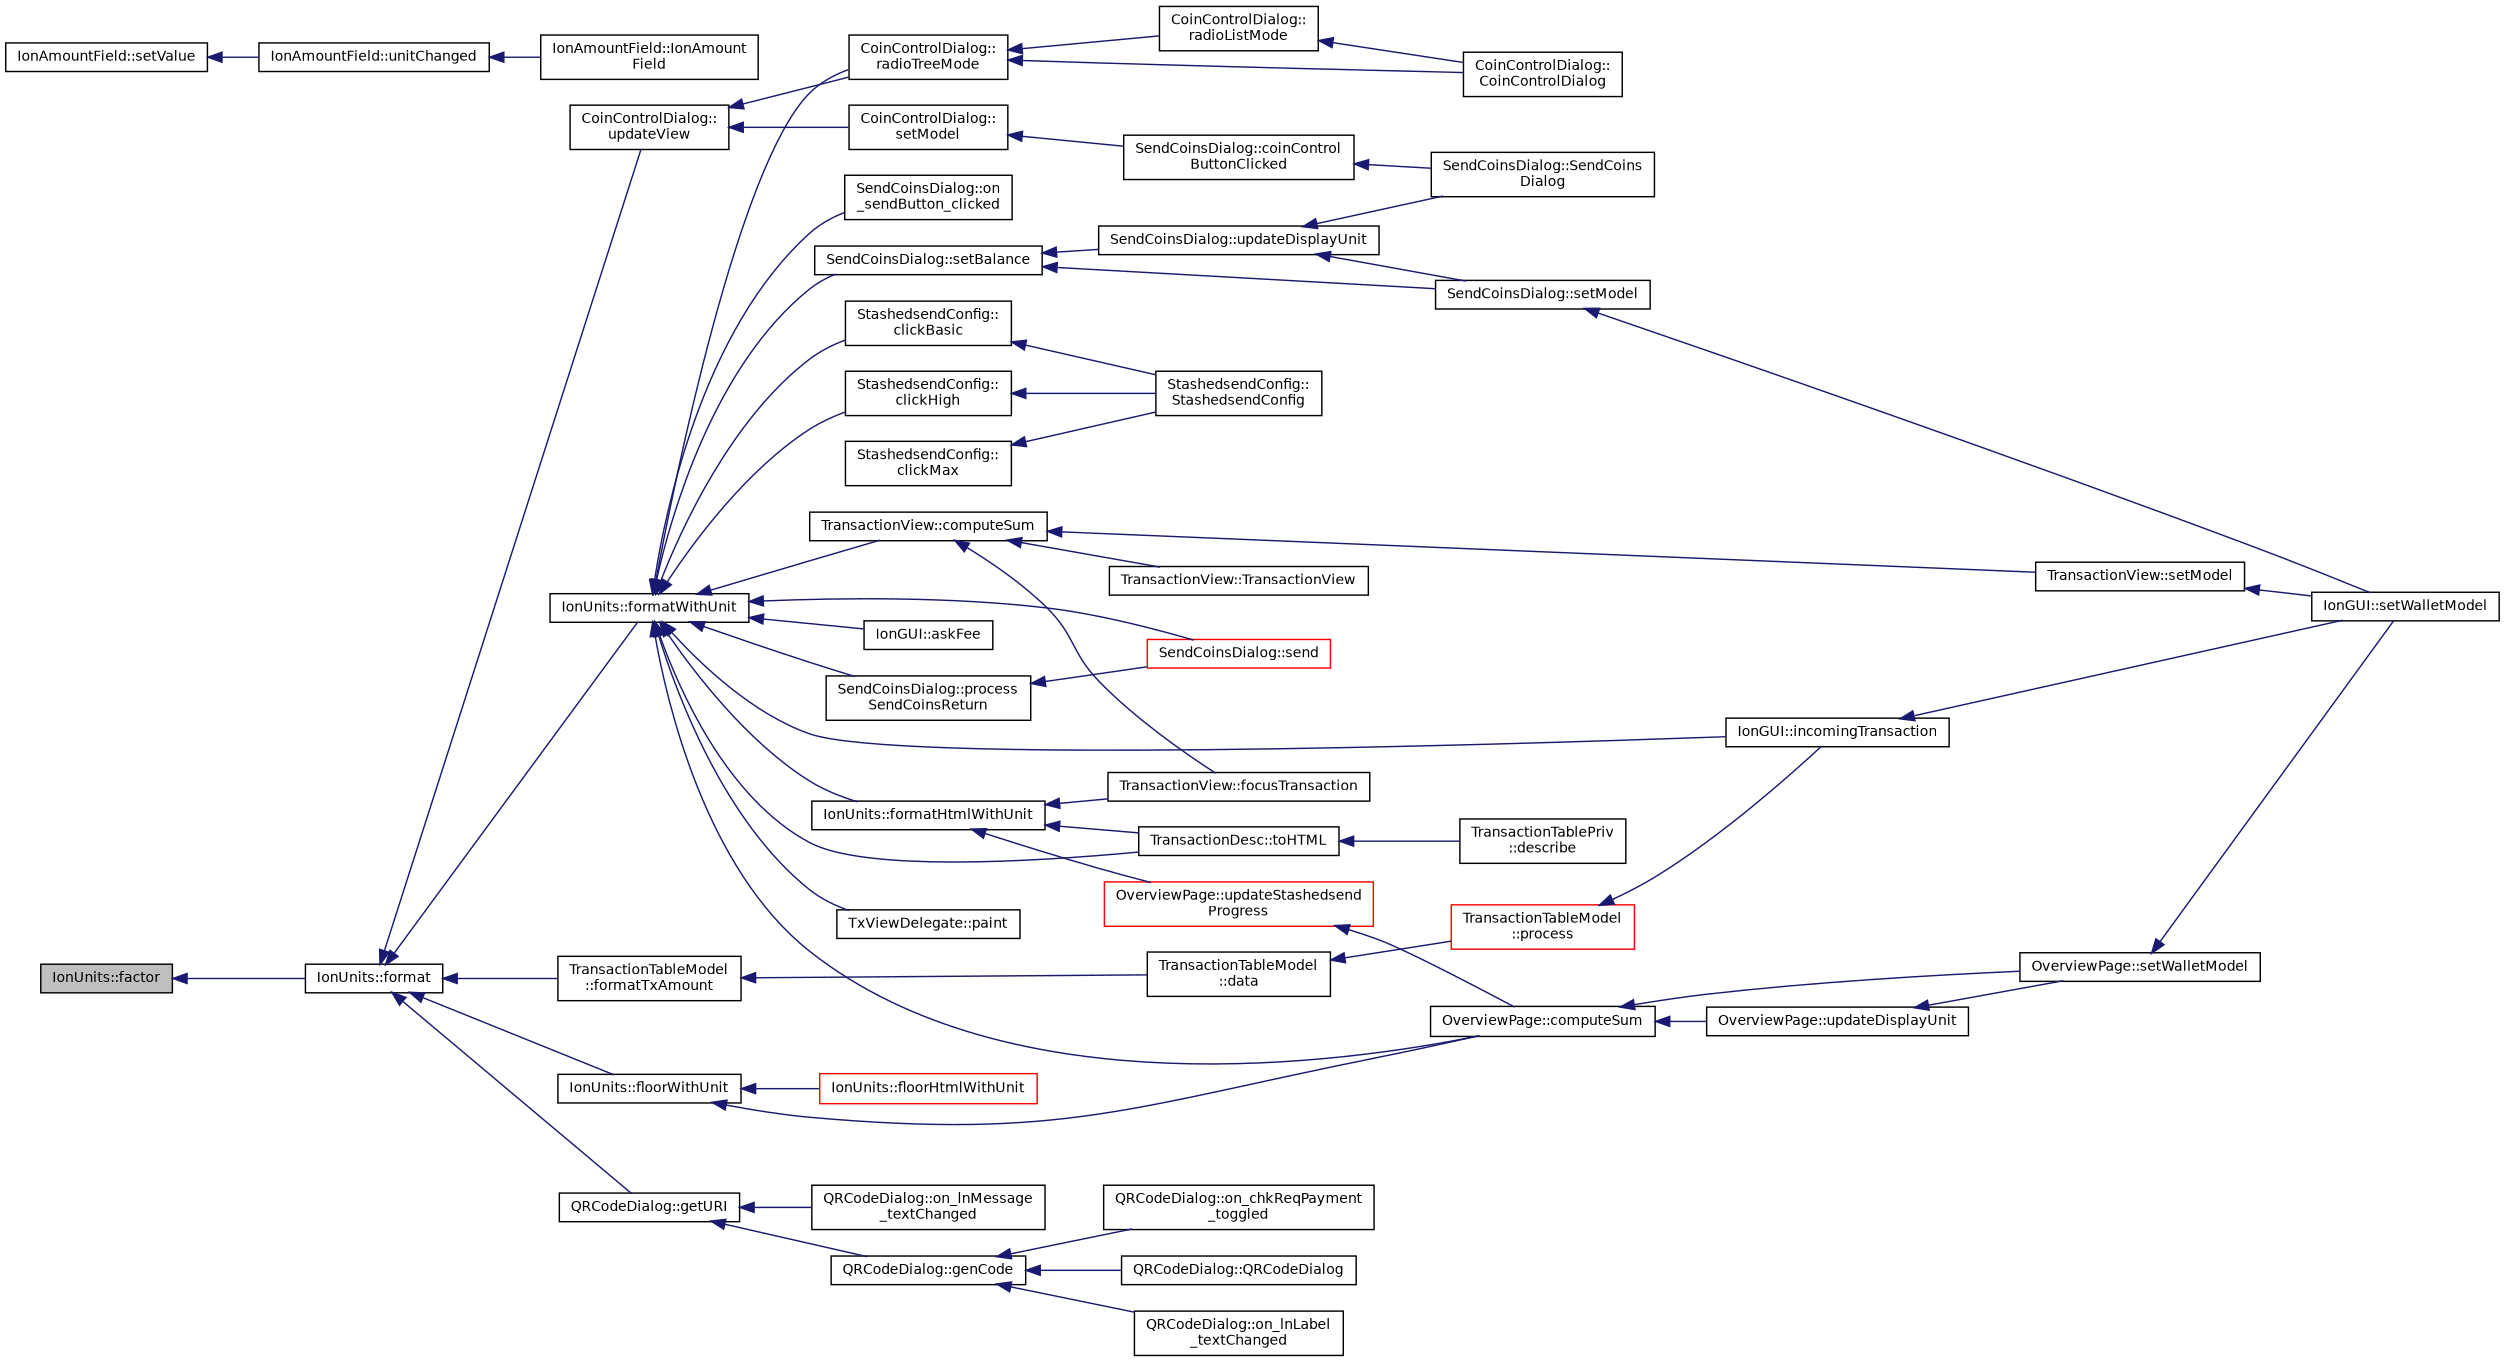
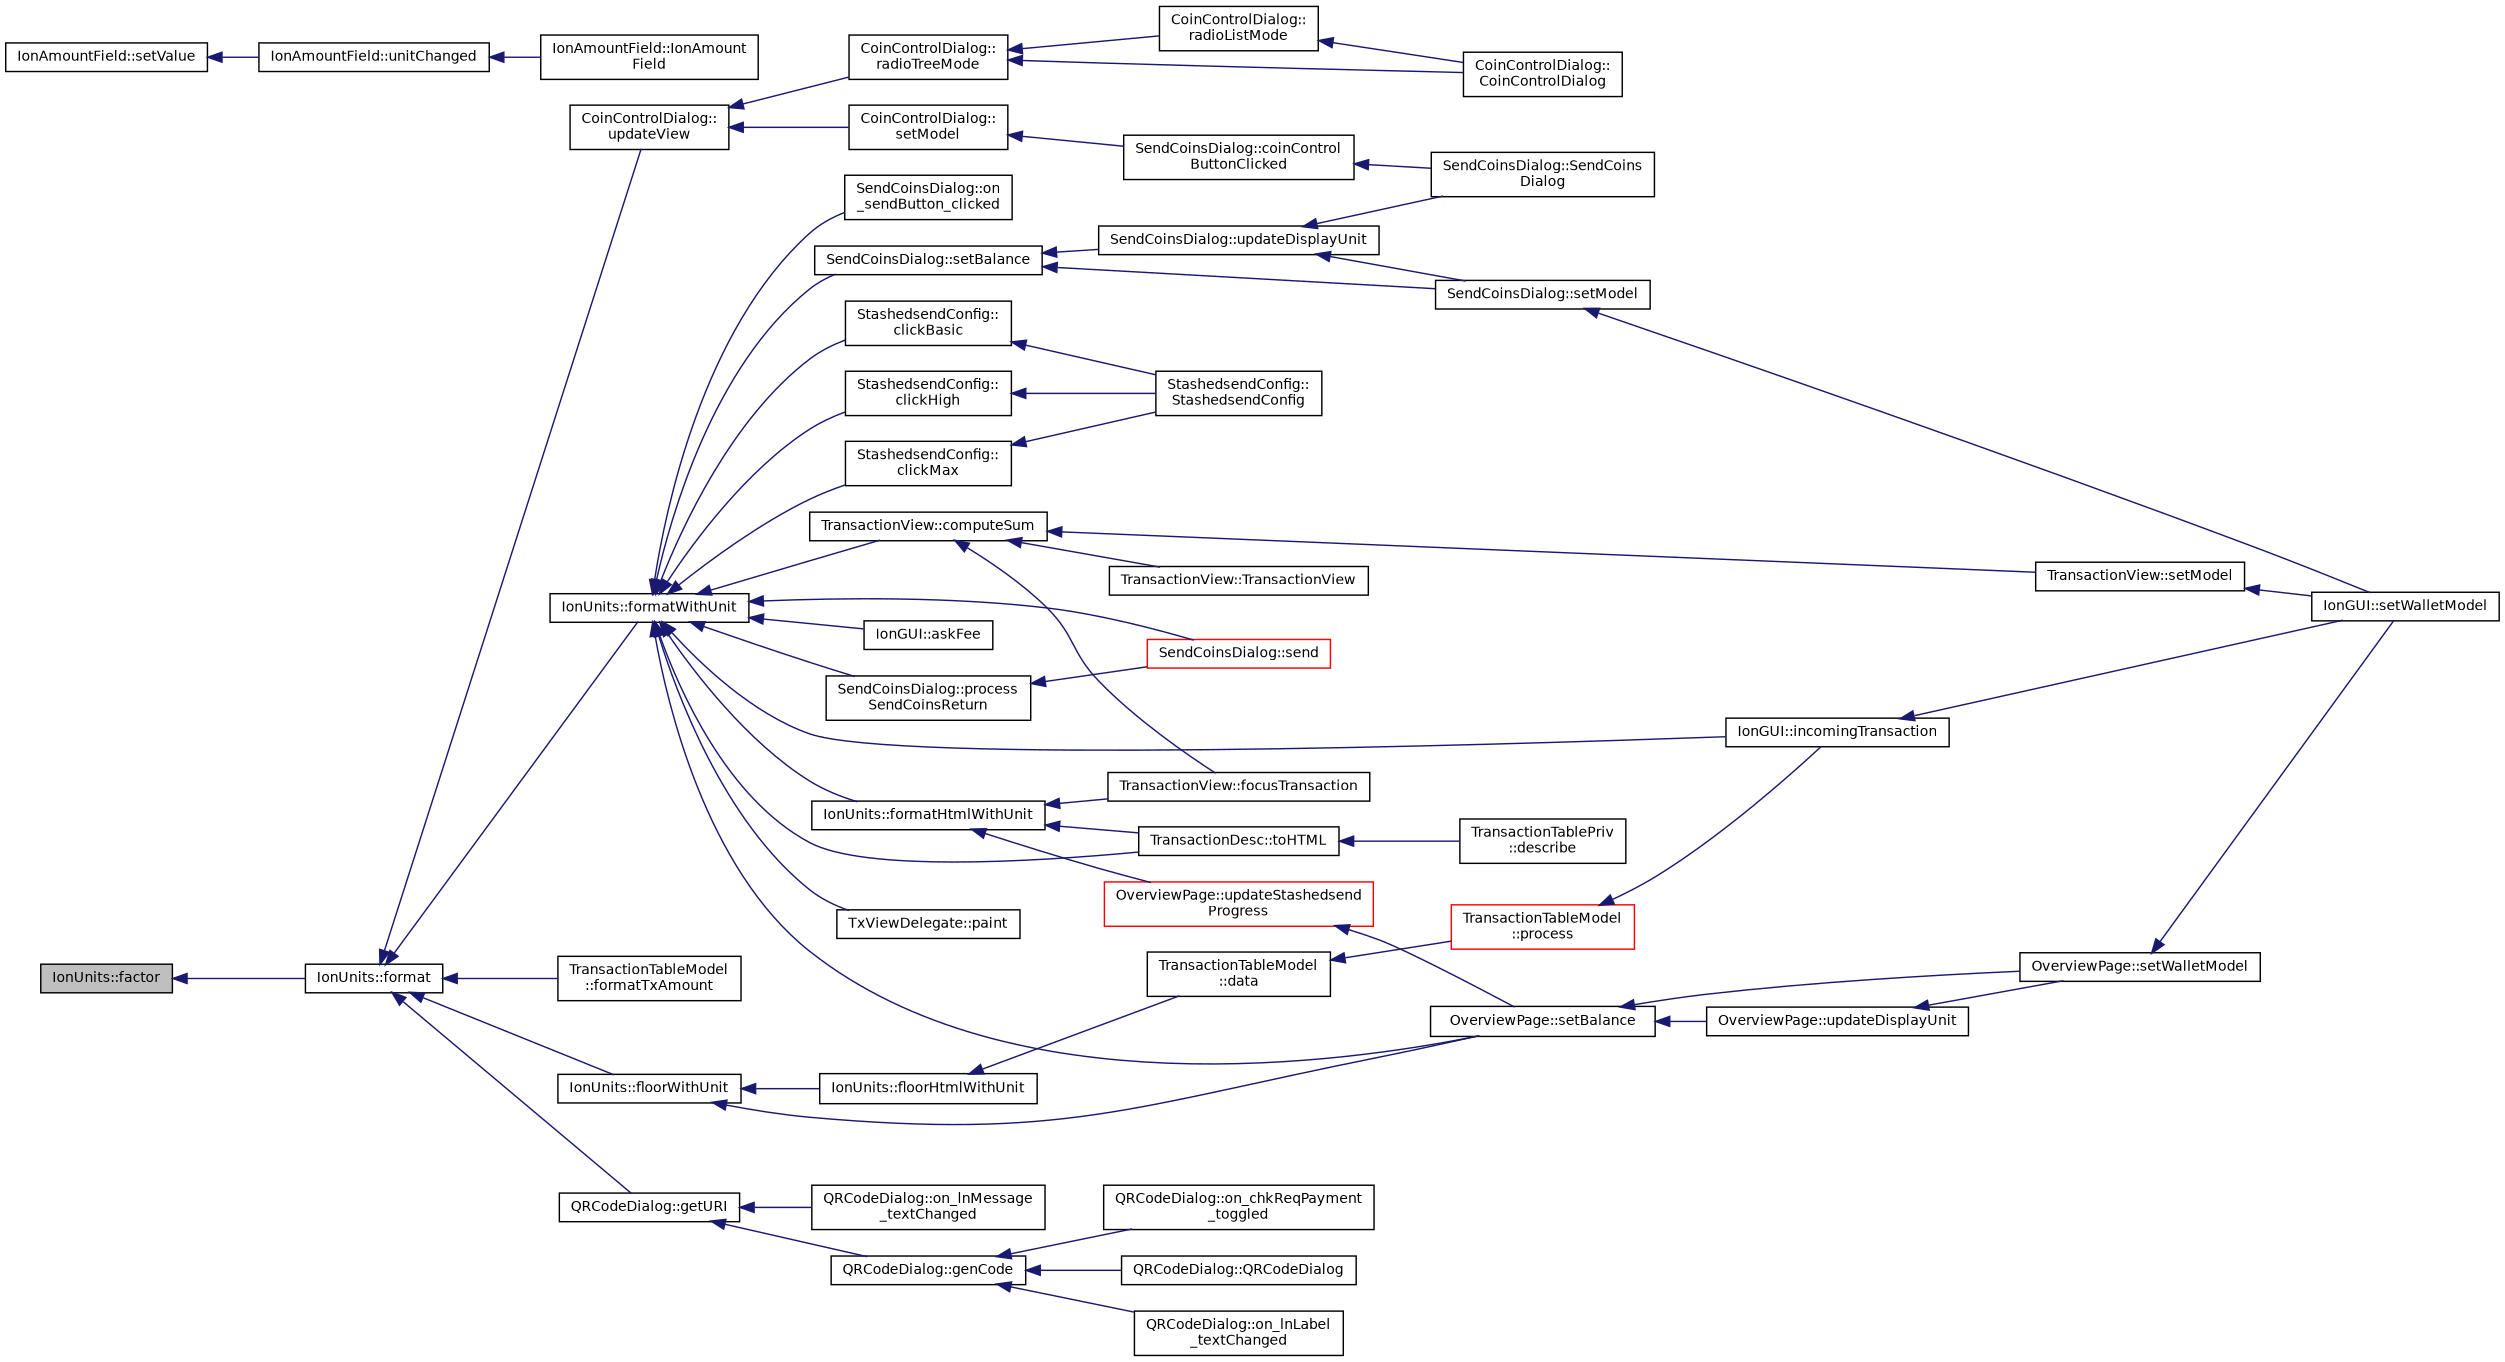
edge "CoinControlDialog:: radioTreeMode" -> "IonUnits::formatWithUnit": now "StashedsendConfig:: clickMax" -> "IonUnits::formatWithUnit"
edge "TransactionTableModel ::data" -> "TransactionTableModel ::formatTxAmount": now "TransactionTableModel ::data" -> "IonUnits::floorHtmlWithUnit"
node "OverviewPage::computeSum": label "OverviewPage::computeSum" -> "OverviewPage::setBalance"
node "IonUnits::floorHtmlWithUnit": color red -> black
